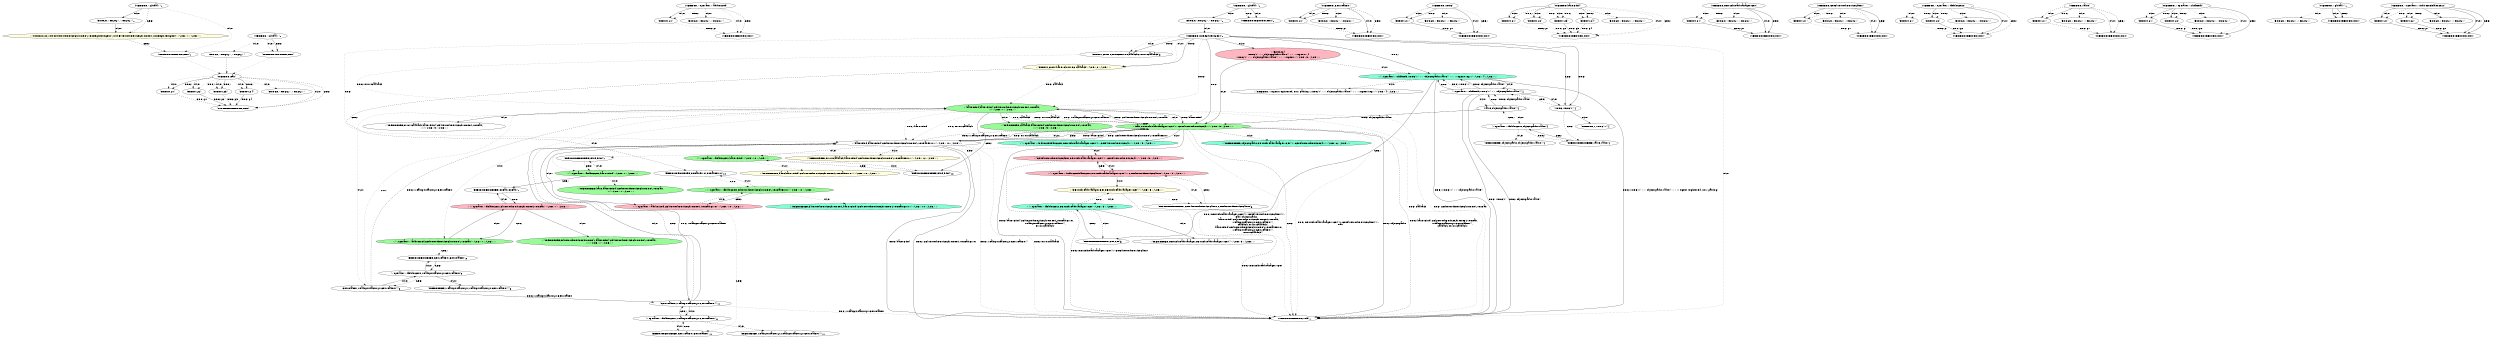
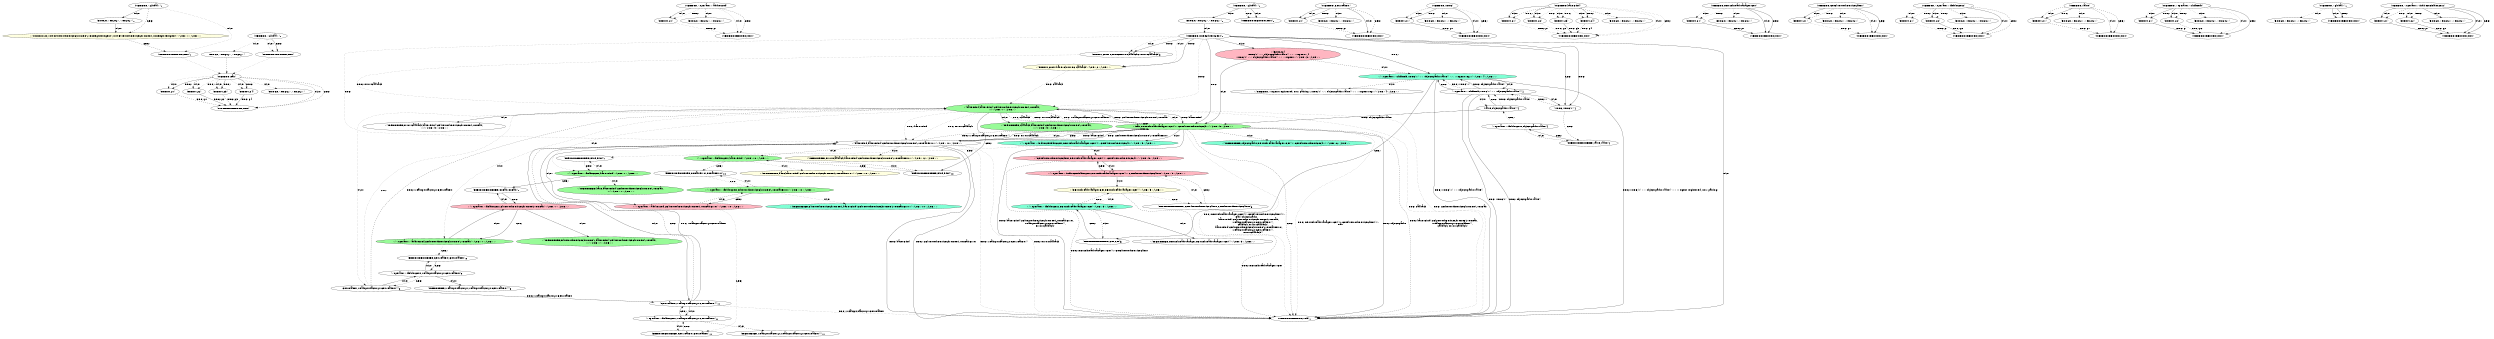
edge "<(PARAM,const base::Closure& callback)<SUB>2</SUB>>" -> "(FIELD_IDENTIFIER,OnPairError,OnPairError)": now "<(<operator>.fieldAccess,base::Bind)<SUB>10</SUB>>" -> "(FIELD_IDENTIFIER,OnPairError,OnPairError)"
edge "(VLOG,VLOG(1))" -> "(<operator>.shiftLeft,VLOG(1) << object_path_.value())": label "CFG: " -> "DDG: 1"
edge "(value,object_path_.value())" -> "(<operator>.fieldAccess,object_path_.value)": removed, label "AST:"
node "(LITERAL,1,VLOG(1))": removed
edge "(METHOD,OnRegisterAgent)" -> "(METHOD_RETURN,void)": style dotted -> solid
edge "(<operator>.fieldAccess,object_path_.value)" -> "(FIELD_IDENTIFIER,value,value)": label "DDG: " -> "AST: "
node "(IDENTIFIER,object_path_,object_path_.value())": removed
